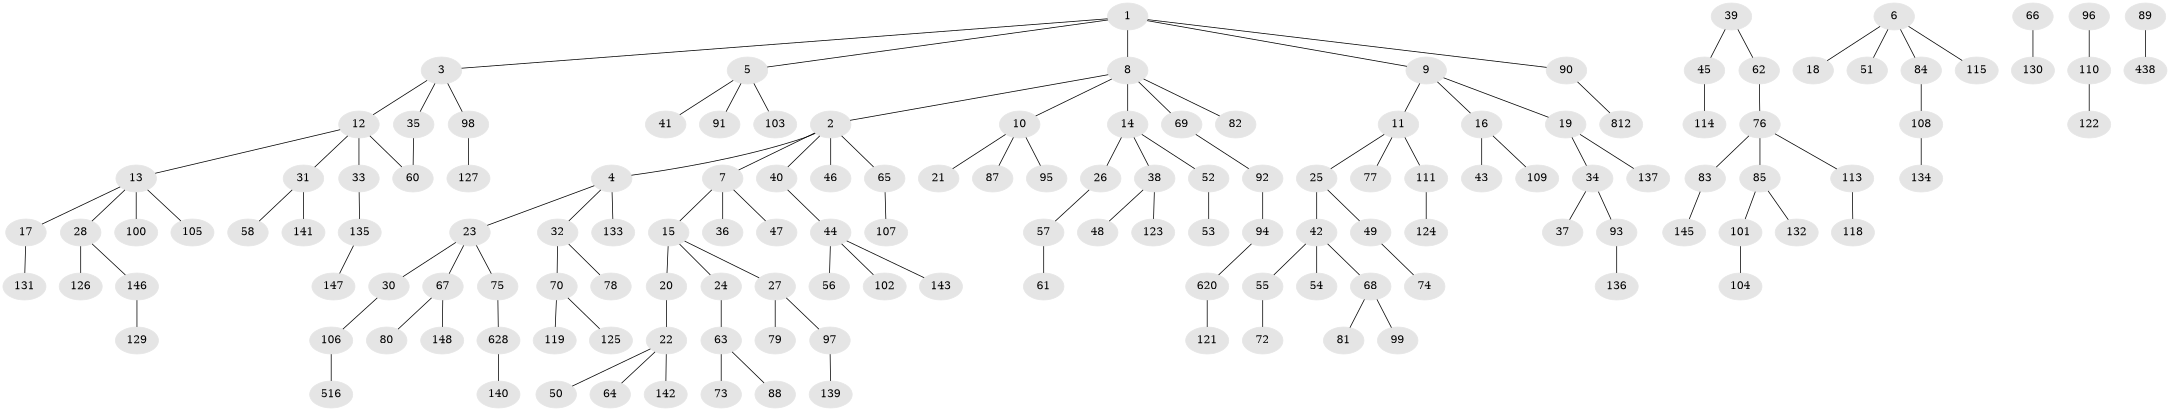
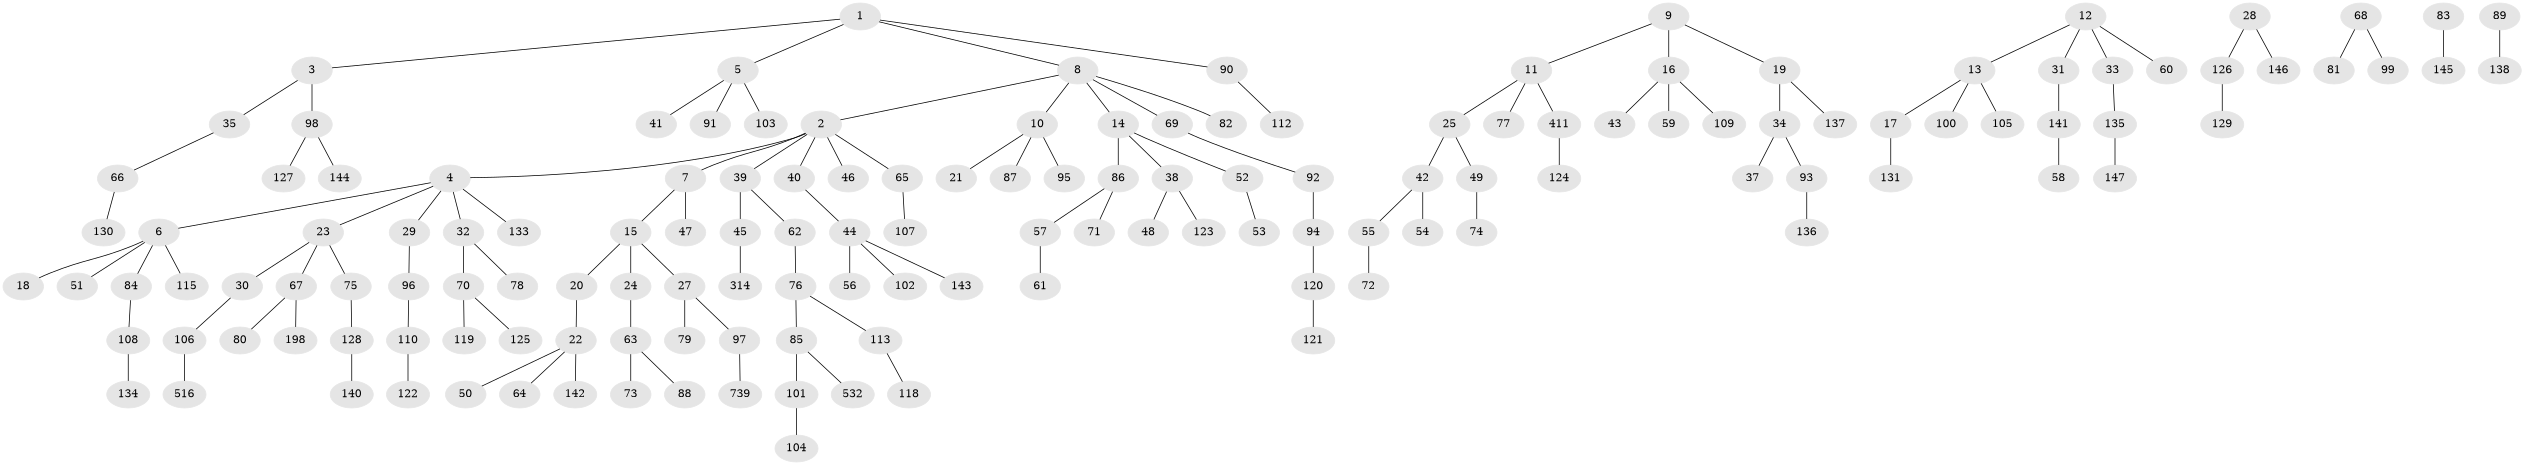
edge "1" -- "9": removed
node "438": label "438" -> "138"
edge "3" -- "12": removed
node "812": label "812" -> "112"
node "59": added
node "114": label "114" -> "314"
edge "35" -- "60": now "35" -- "66"
edge "2" -- "39": added
edge "76" -- "83": removed
node "144": added
node "26": label "26" -> "86"
node "111": label "111" -> "411"
edge "13" -- "28": removed
edge "31" -- "58": now "141" -- "58"
edge "4" -- "6": added
node "29": added
node "36": removed
node "71": added
node "132": label "132" -> "532"
edge "42" -- "68": removed
node "620": label "620" -> "120"
edge "146" -- "129": now "126" -- "129"
node "148": label "148" -> "198"
node "628": label "628" -> "128"
node "139": label "139" -> "739"
